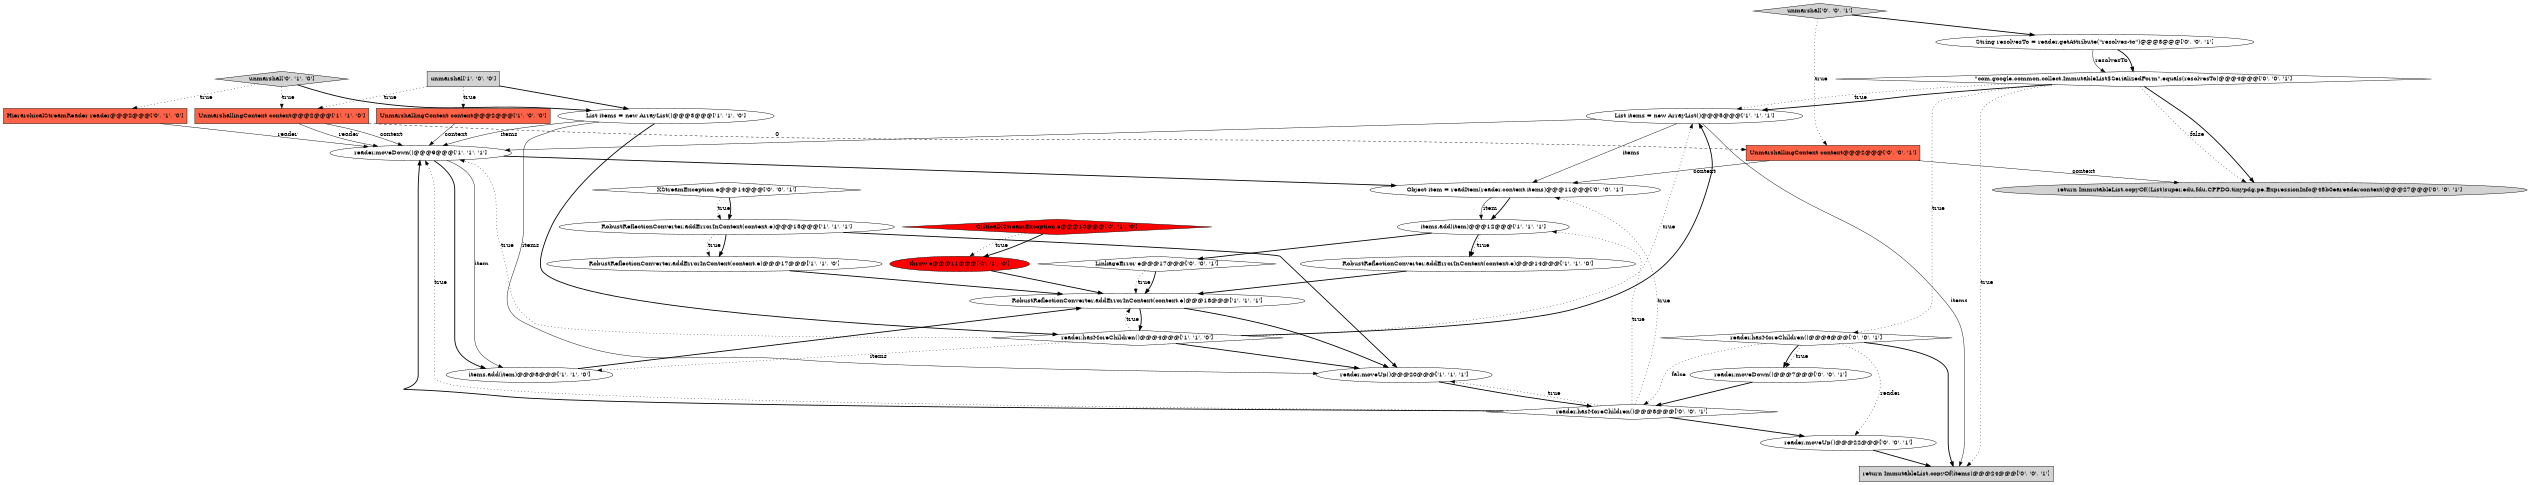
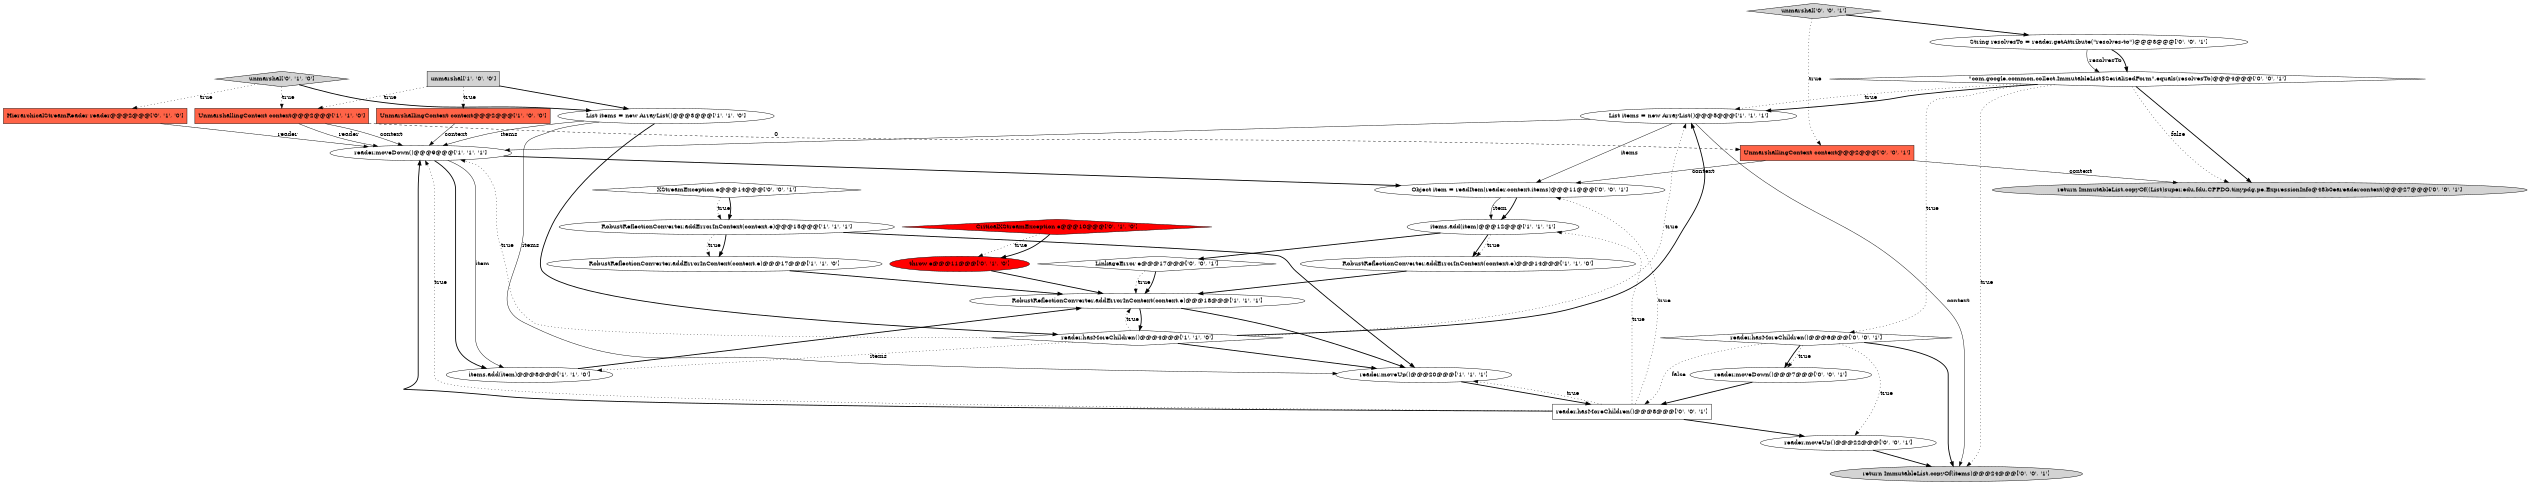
edge "List items = new ArrayList()@@@5@@@['1', '1', '1']" -> "return ImmutableList.copyOf(items)@@@24@@@['0', '0', '1']": label "items" -> "context"
edge "reader.hasMoreChildren()@@@6@@@['0', '0', '1']" -> "reader.moveUp()@@@22@@@['0', '0', '1']": label "reader" -> "true"
node "reader.hasMoreChildren()@@@8@@@['0', '0', '1']": shape diamond -> box
node "return ImmutableList.copyOf(items)@@@24@@@['0', '0', '1']": shape box -> ellipse
